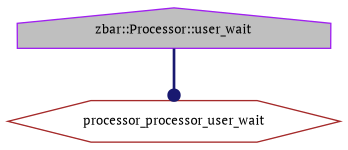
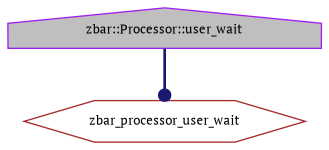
node "processor_processor_user_wait": label "processor_processor_user_wait" -> "zbar_processor_user_wait"
